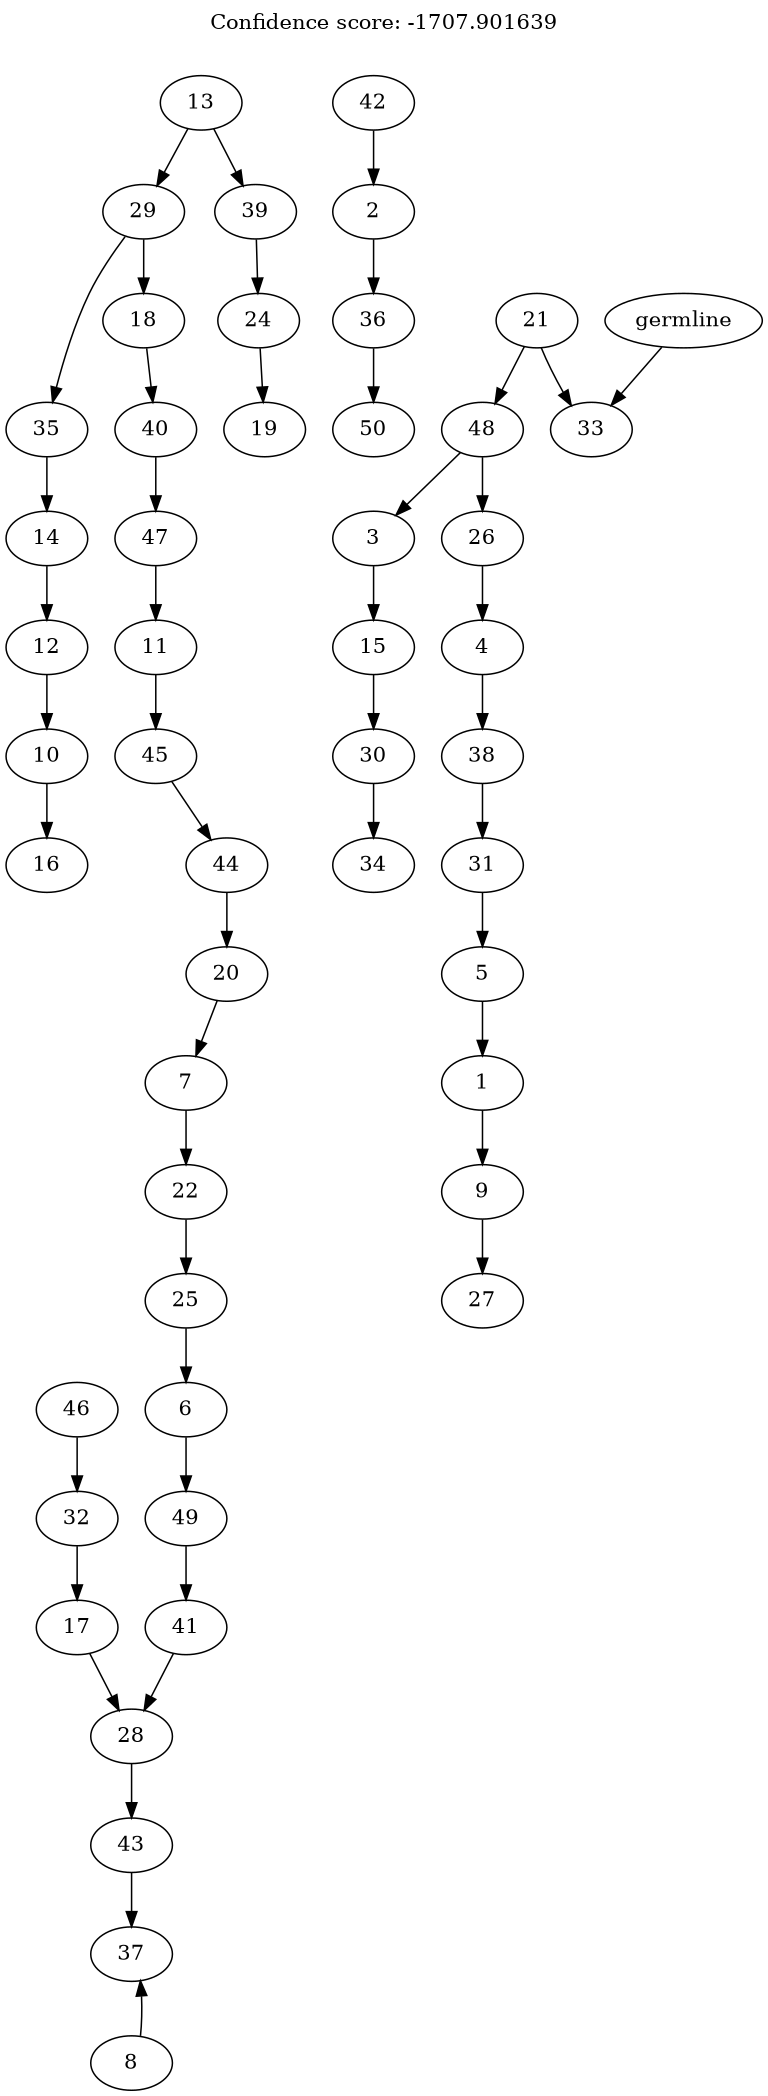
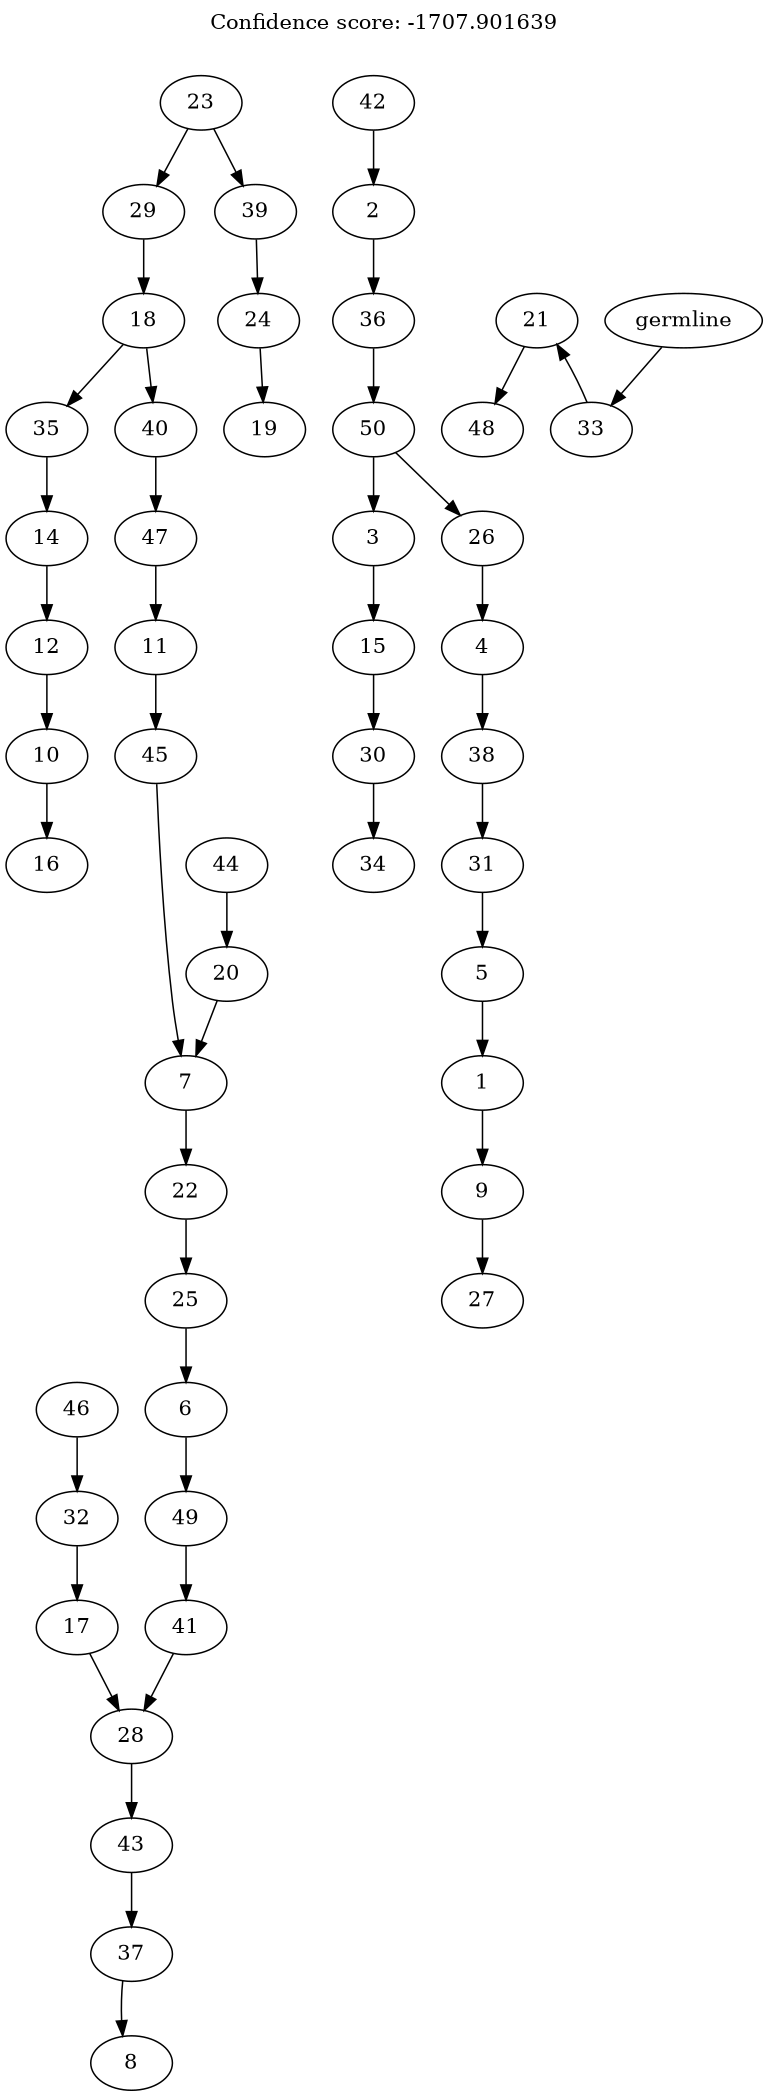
node "13": label "13" -> "23"
edge "29" -> "35": now "18" -> "35"
edge "21" -> "33": reversed
edge "48" -> "26": now "50" -> "26"
edge "48" -> "3": now "50" -> "3"
edge "45" -> "44": now "45" -> "7"
edge "8" -> "37": reversed
